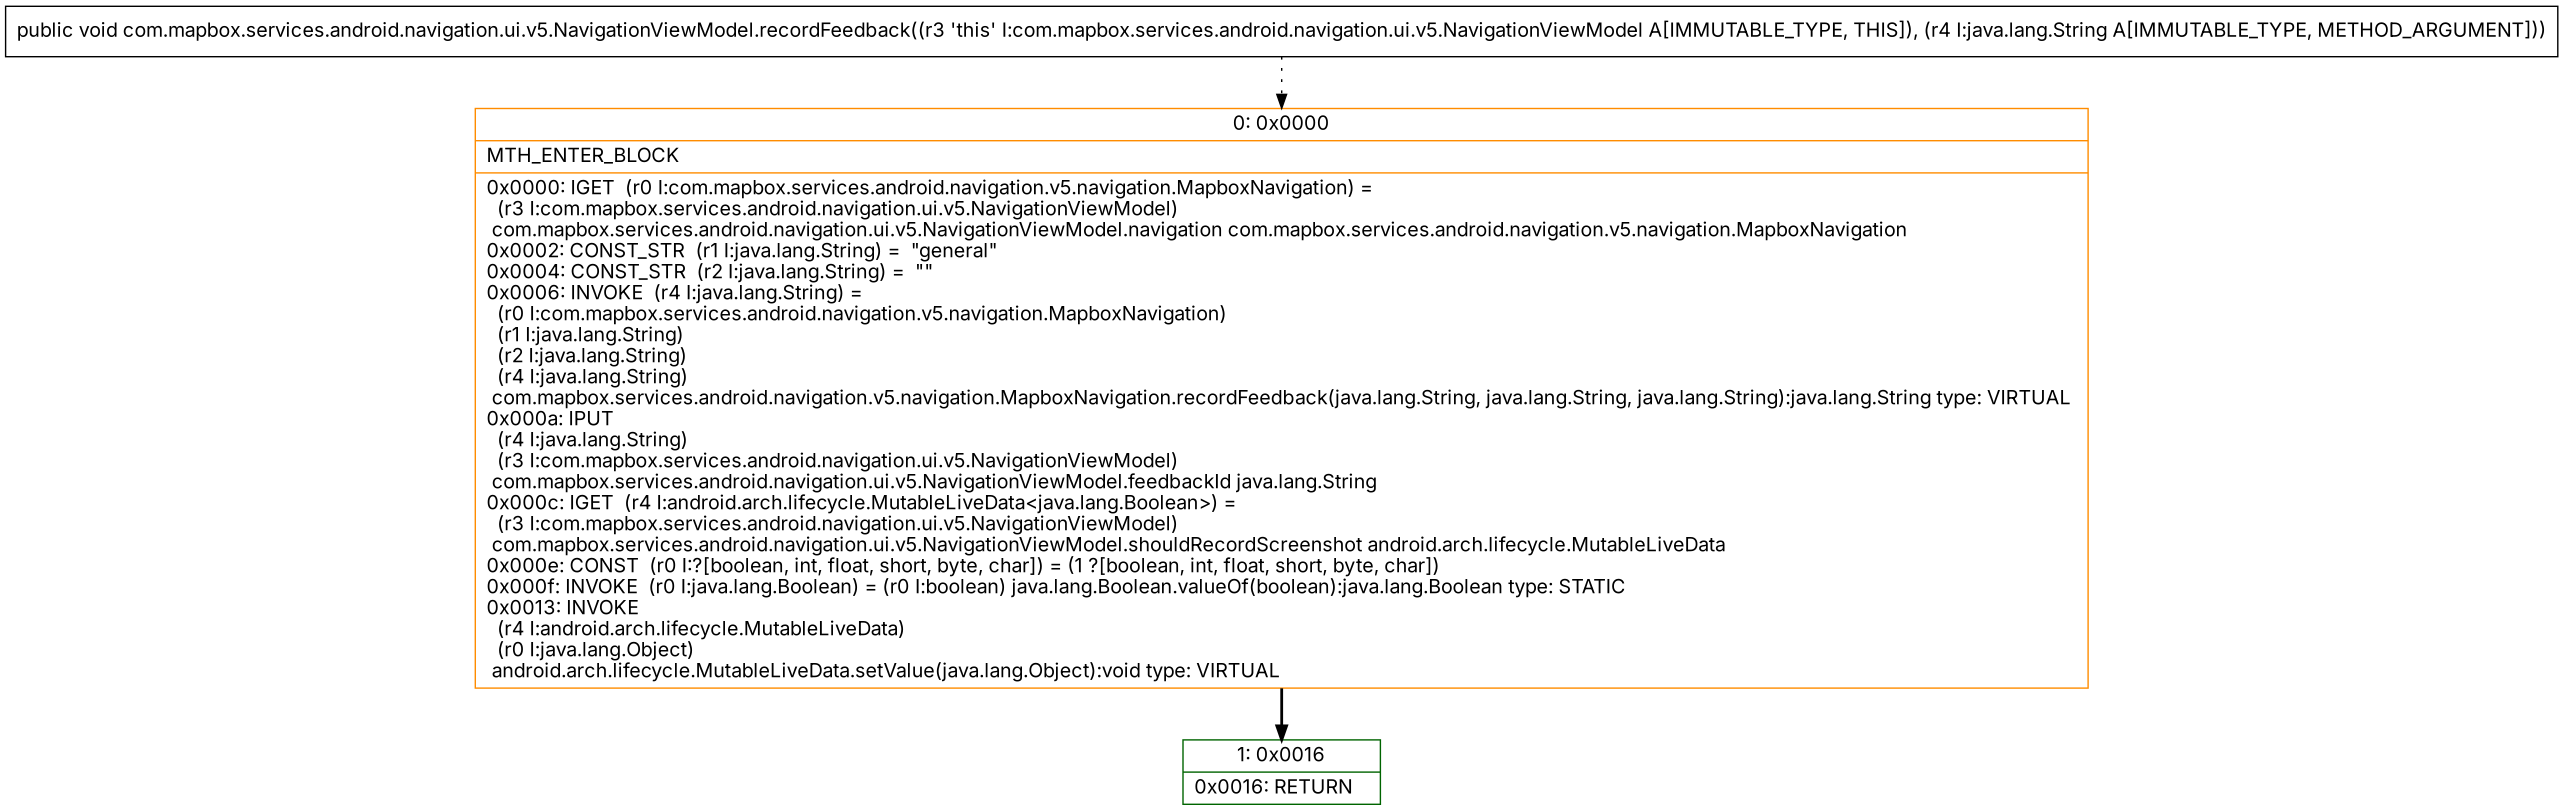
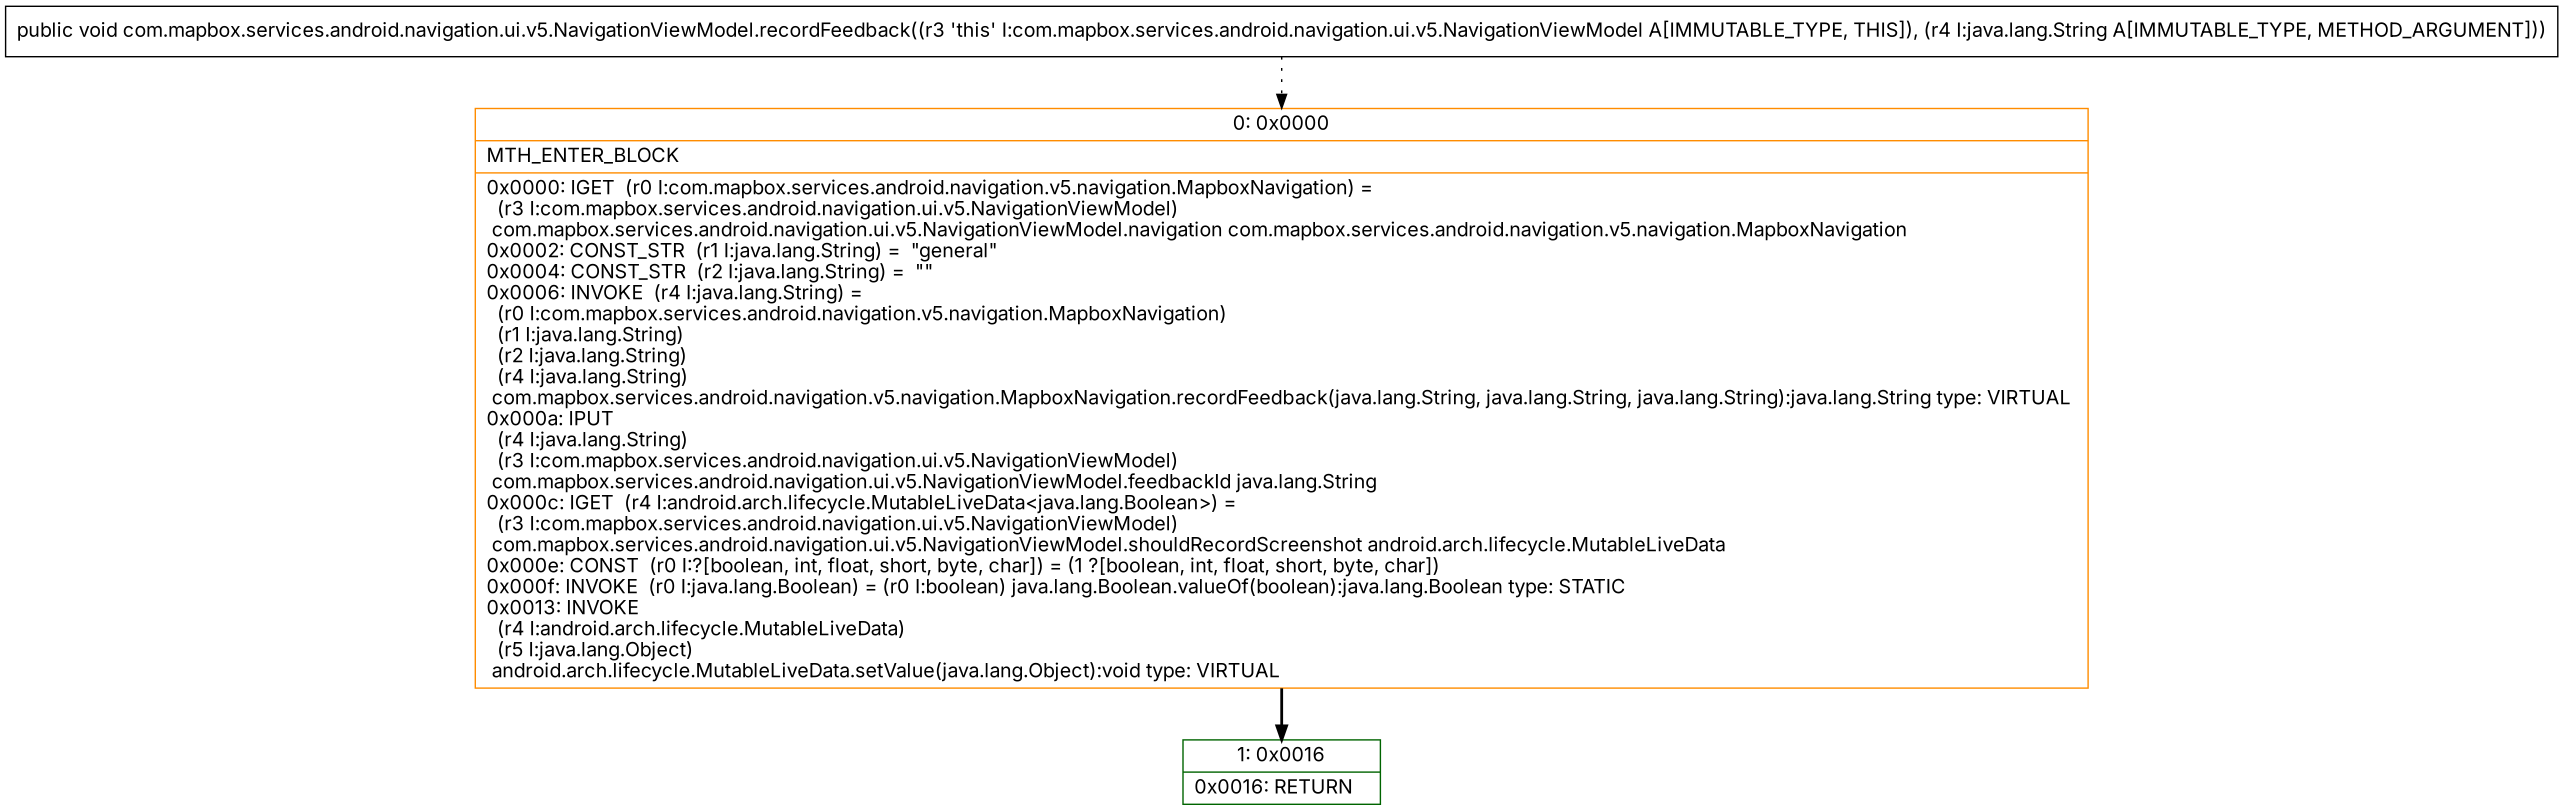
node "0: 0x0000": text "(r0 I:java.lang.Object)" -> "(r5 I:java.lang.Object)"
